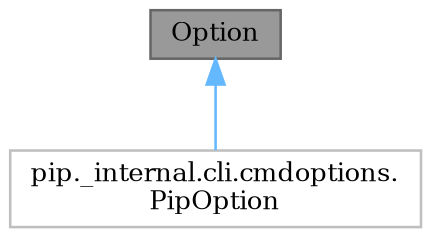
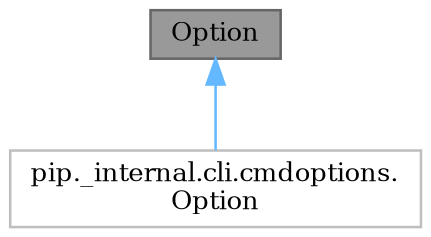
node "pip._internal.cli.cmdoptions. PipOption": label "pip._internal.cli.cmdoptions. PipOption" -> "pip._internal.cli.cmdoptions. Option"
